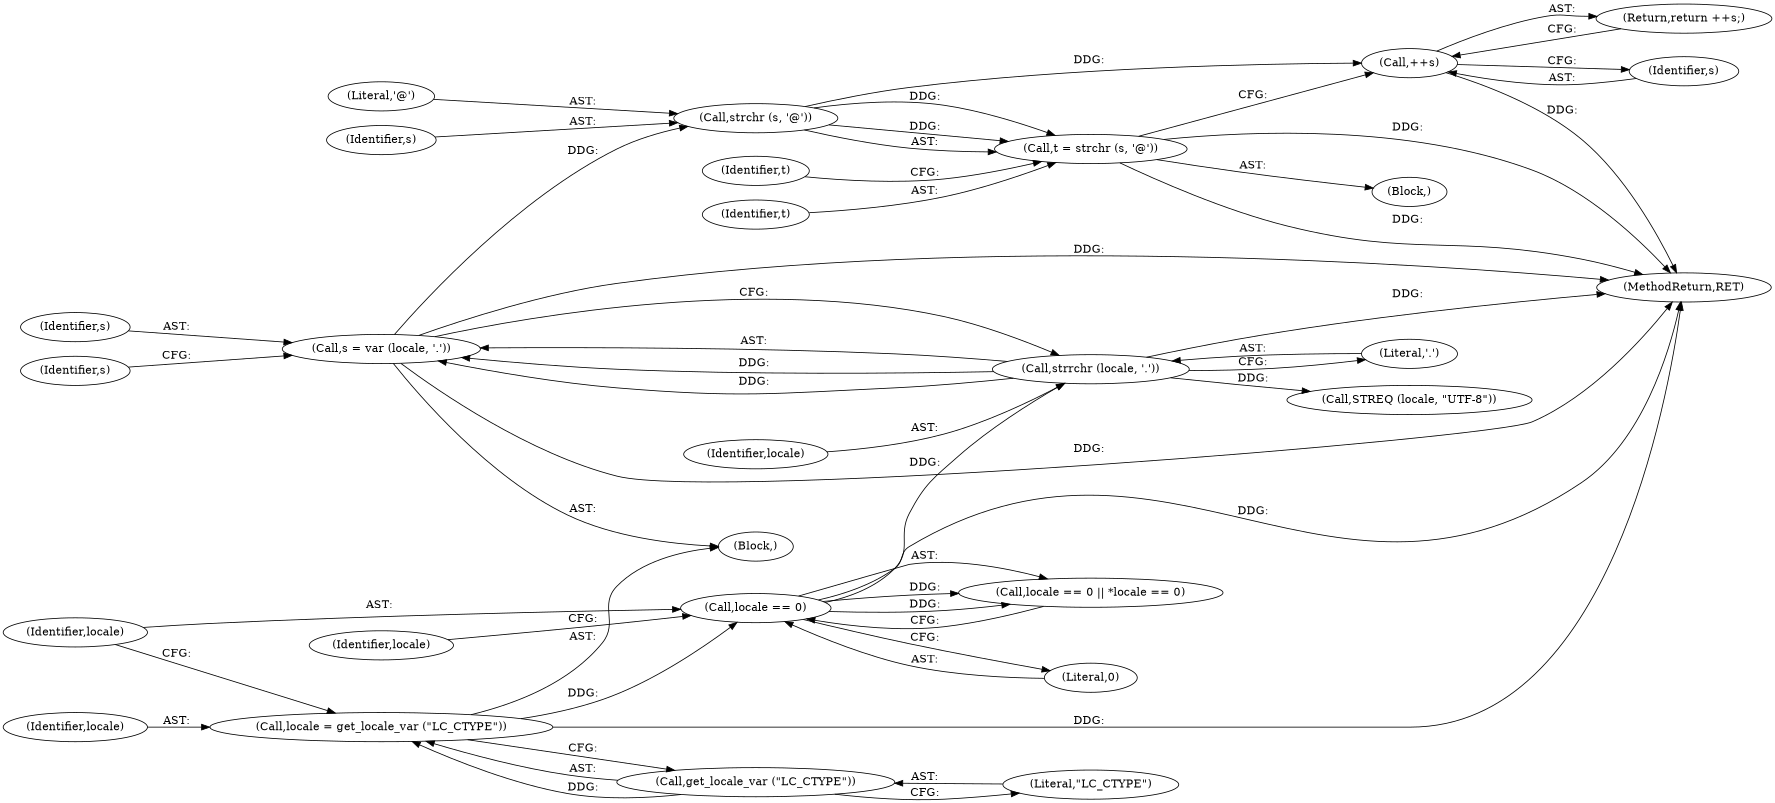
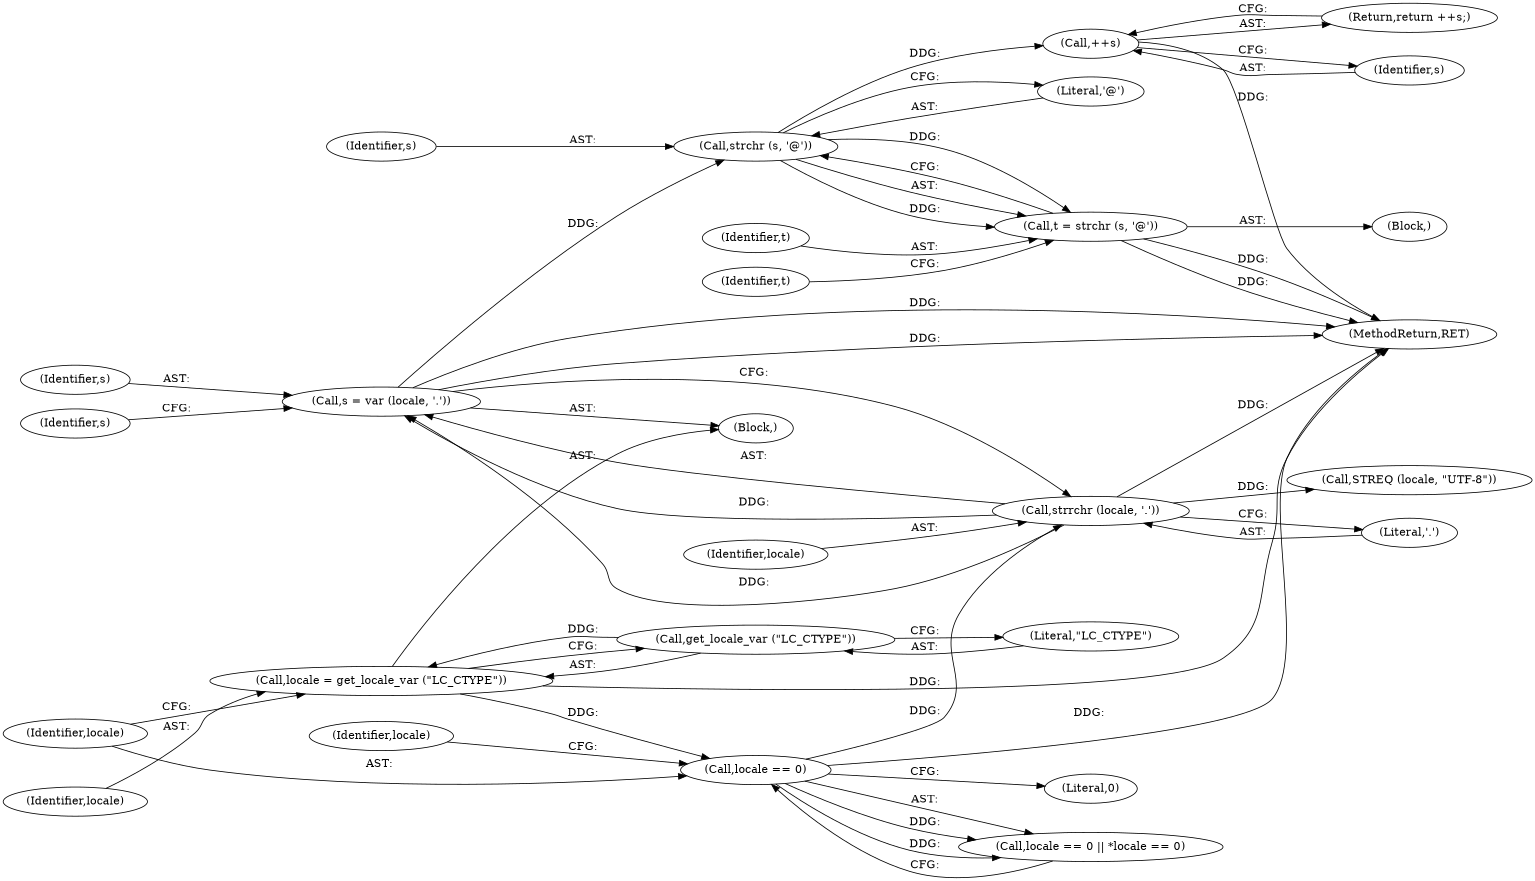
edge "(Call,strchr (s, '@'))" -> "(Literal,'@')": added, label "CFG:"
edge "(Call,t = strchr (s, '@'))" -> "(Call,++s)": now "(Call,t = strchr (s, '@'))" -> "(Call,strchr (s, '@'))"
edge "(Literal,0)" -> "(Call,locale == 0)": removed, label "AST:"
